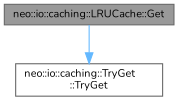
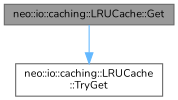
node "neo::io::caching::TryGet ::TryGet": label "neo::io::caching::TryGet ::TryGet" -> "neo::io::caching::LRUCache ::TryGet"
